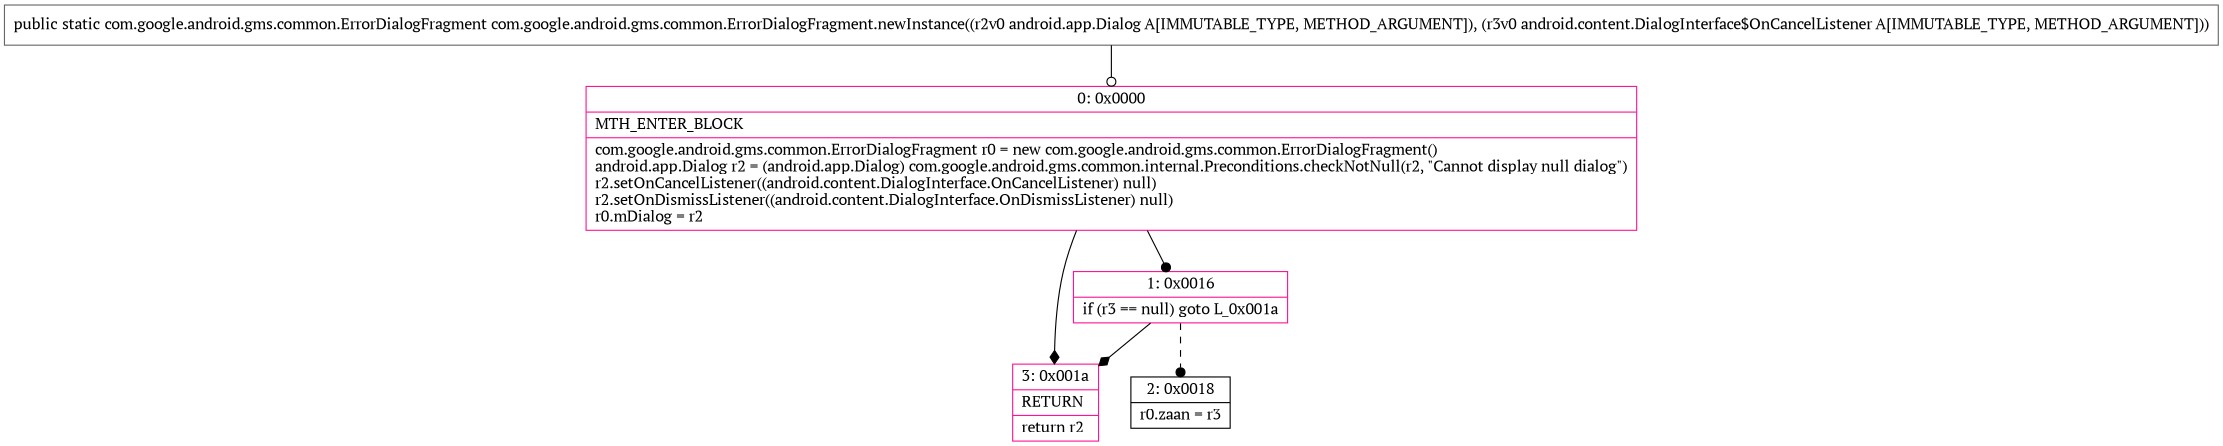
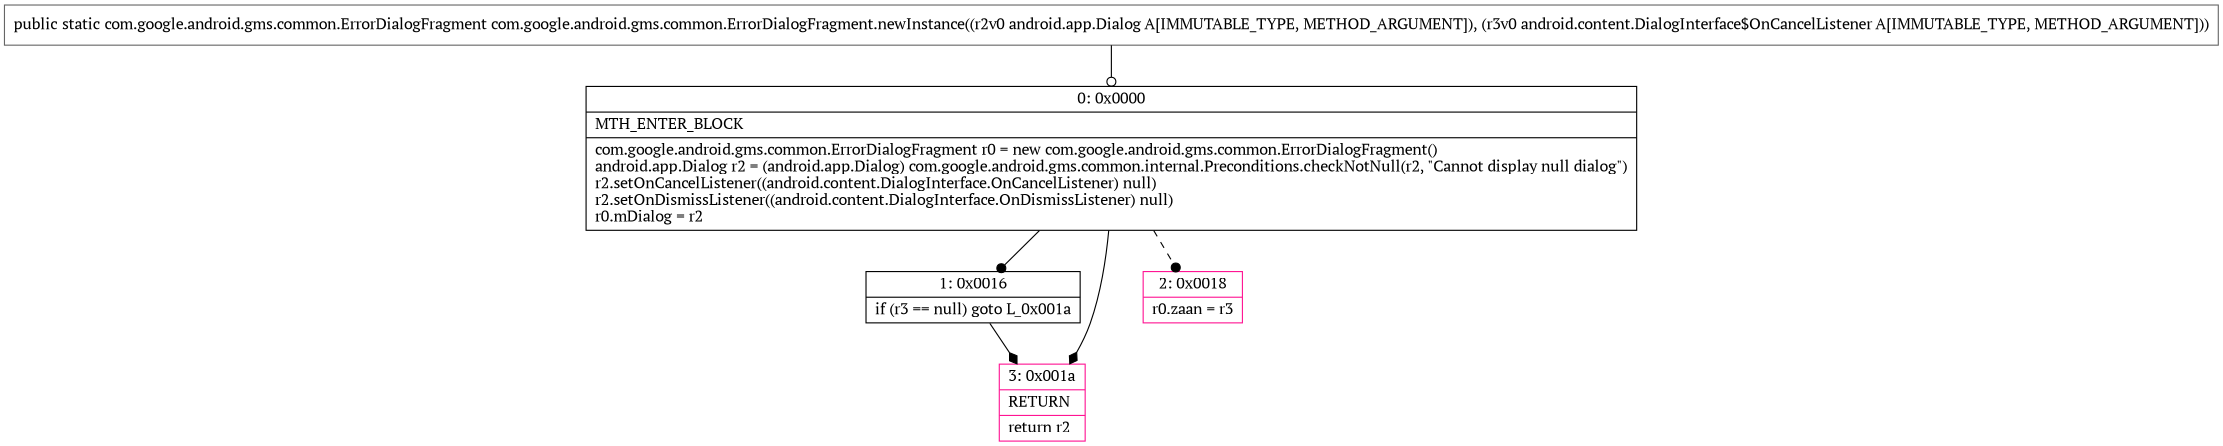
node "0: 0x0000": color deeppink -> black
node "1: 0x0016": color deeppink -> black
edge "1: 0x0016" -> "2: 0x0018": now "0: 0x0000" -> "2: 0x0018"
node "2: 0x0018": color black -> deeppink
